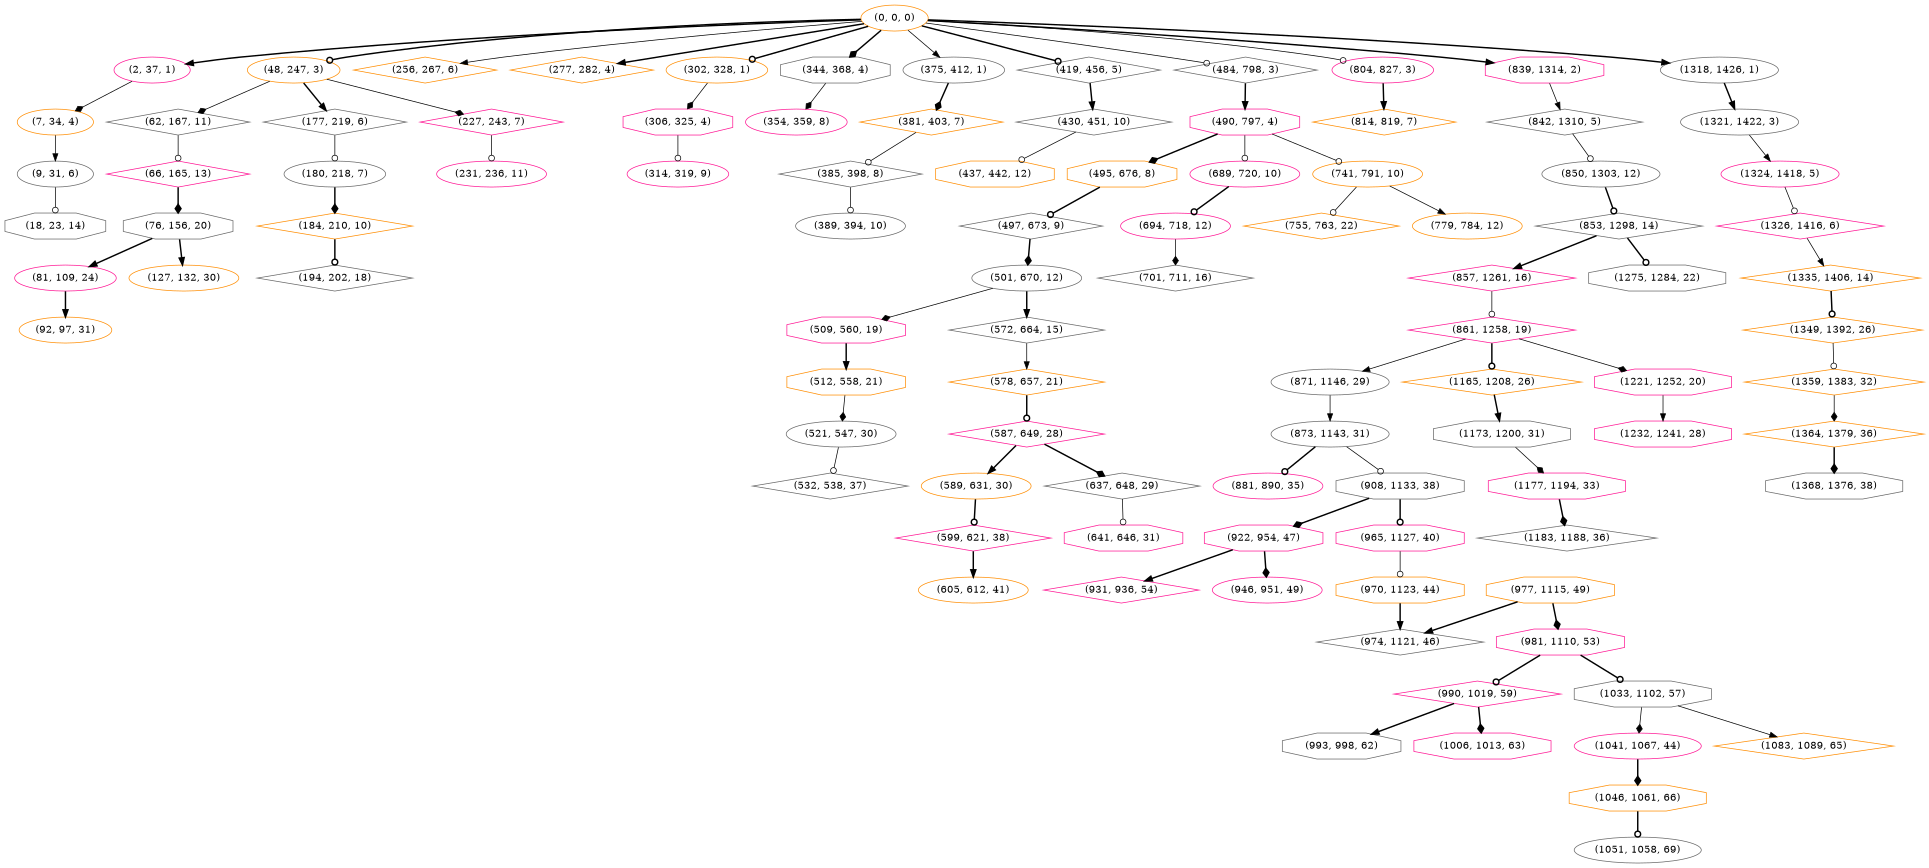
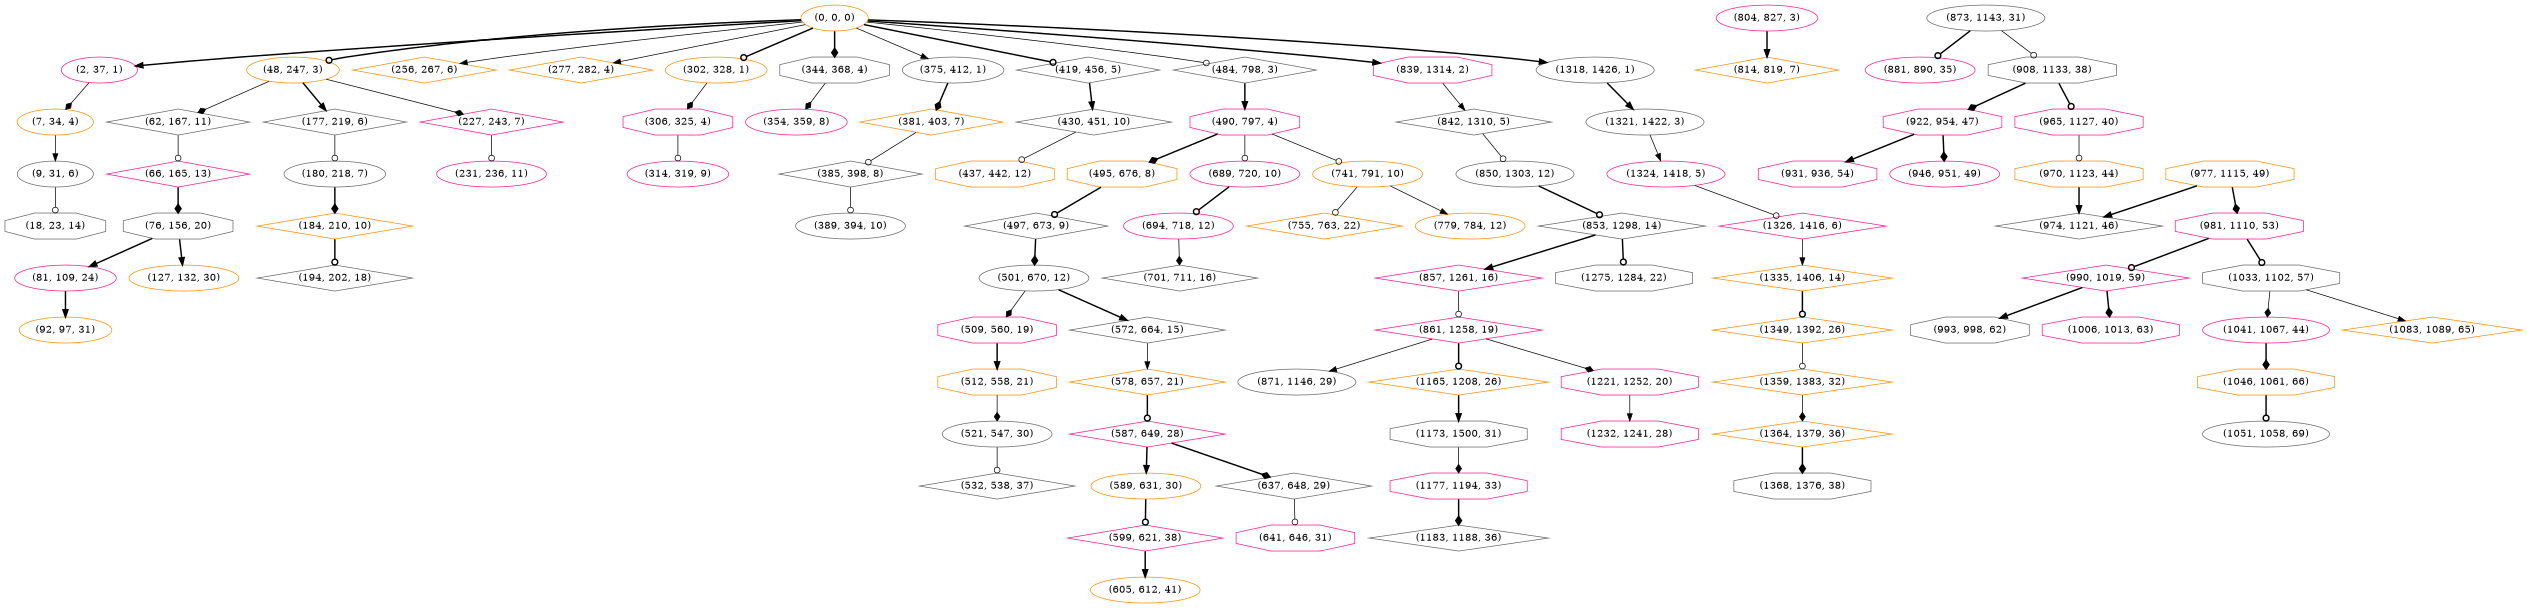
edge "(0, 0, 0)" -> "(277, 282, 4)": style bold -> solid
edge "(0, 0, 0)" -> "(804, 827, 3)": removed
edge "(871, 1146, 29)" -> "(873, 1143, 31)": removed
node "(1173, 1200, 31)": label "(1173, 1200, 31)" -> "(1173, 1500, 31)"
node "(931, 936, 54)": shape diamond -> octagon
